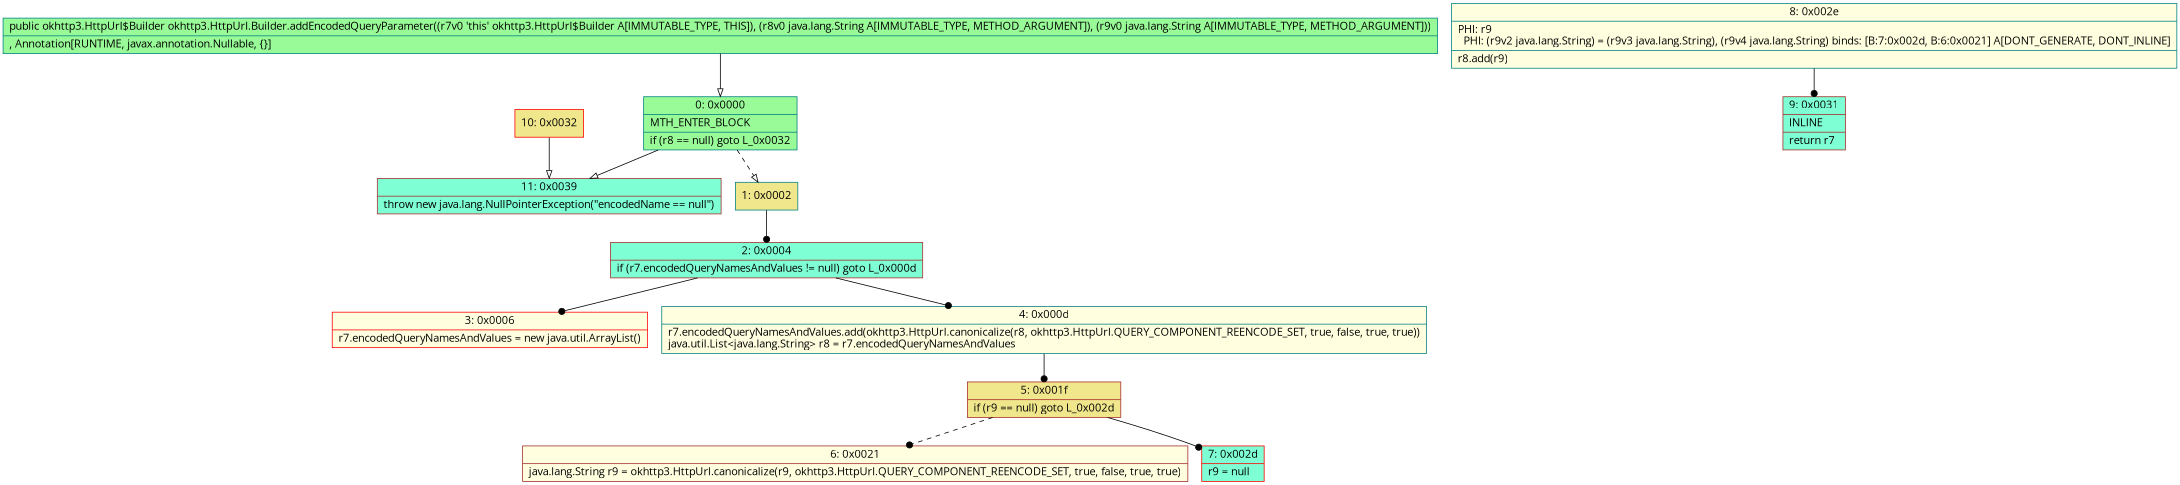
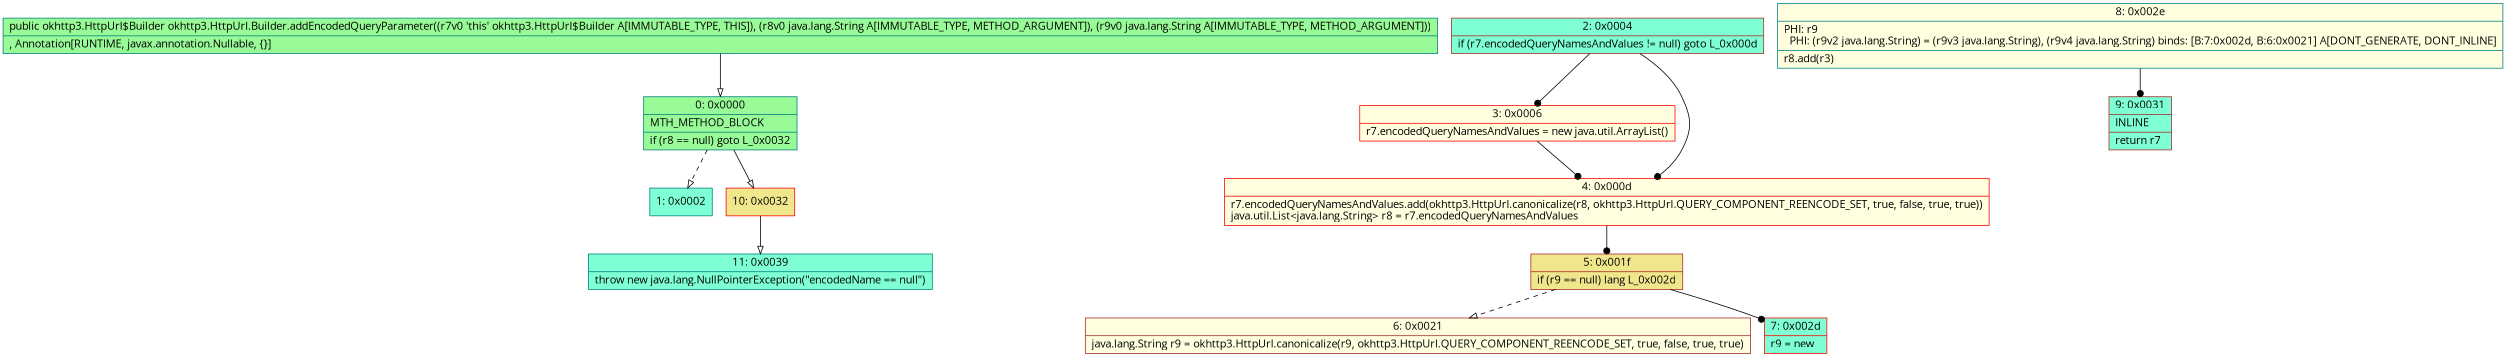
node "8: 0x002e": text "r8.add(r9)" -> "r8.add(r3)"
node "0: 0x0000": text "MTH_ENTER_BLOCK" -> "MTH_METHOD_BLOCK"
edge "3: 0x0006" -> "4: 0x000d": added
edge "0: 0x0000" -> "11: 0x0039": now "0: 0x0000" -> "10: 0x0032"
node "11: 0x0039": color brown -> teal
node "1: 0x0002": fillcolor khaki -> aquamarine
edge "1: 0x0002" -> "2: 0x0004": removed
node "4: 0x000d": color teal -> red
node "5: 0x001f": text "if (r9 == null) goto L_0x002d" -> "if (r9 == null) lang L_0x002d"
edge "5: 0x001f" -> "6: 0x0021": arrowhead dot -> onormal
node "7: 0x002d": text "r9 = null" -> "r9 = new"
